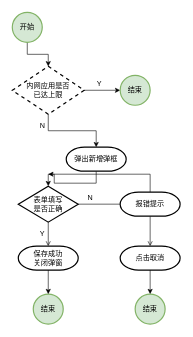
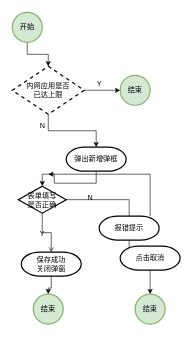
node "表单填写 是否正确": size 60x36 -> 48x27
node "报错提示": moved (150, 204) -> (129, 228)
node "保存成功 关闭弹窗": moved (48, 258) -> (51, 264)
